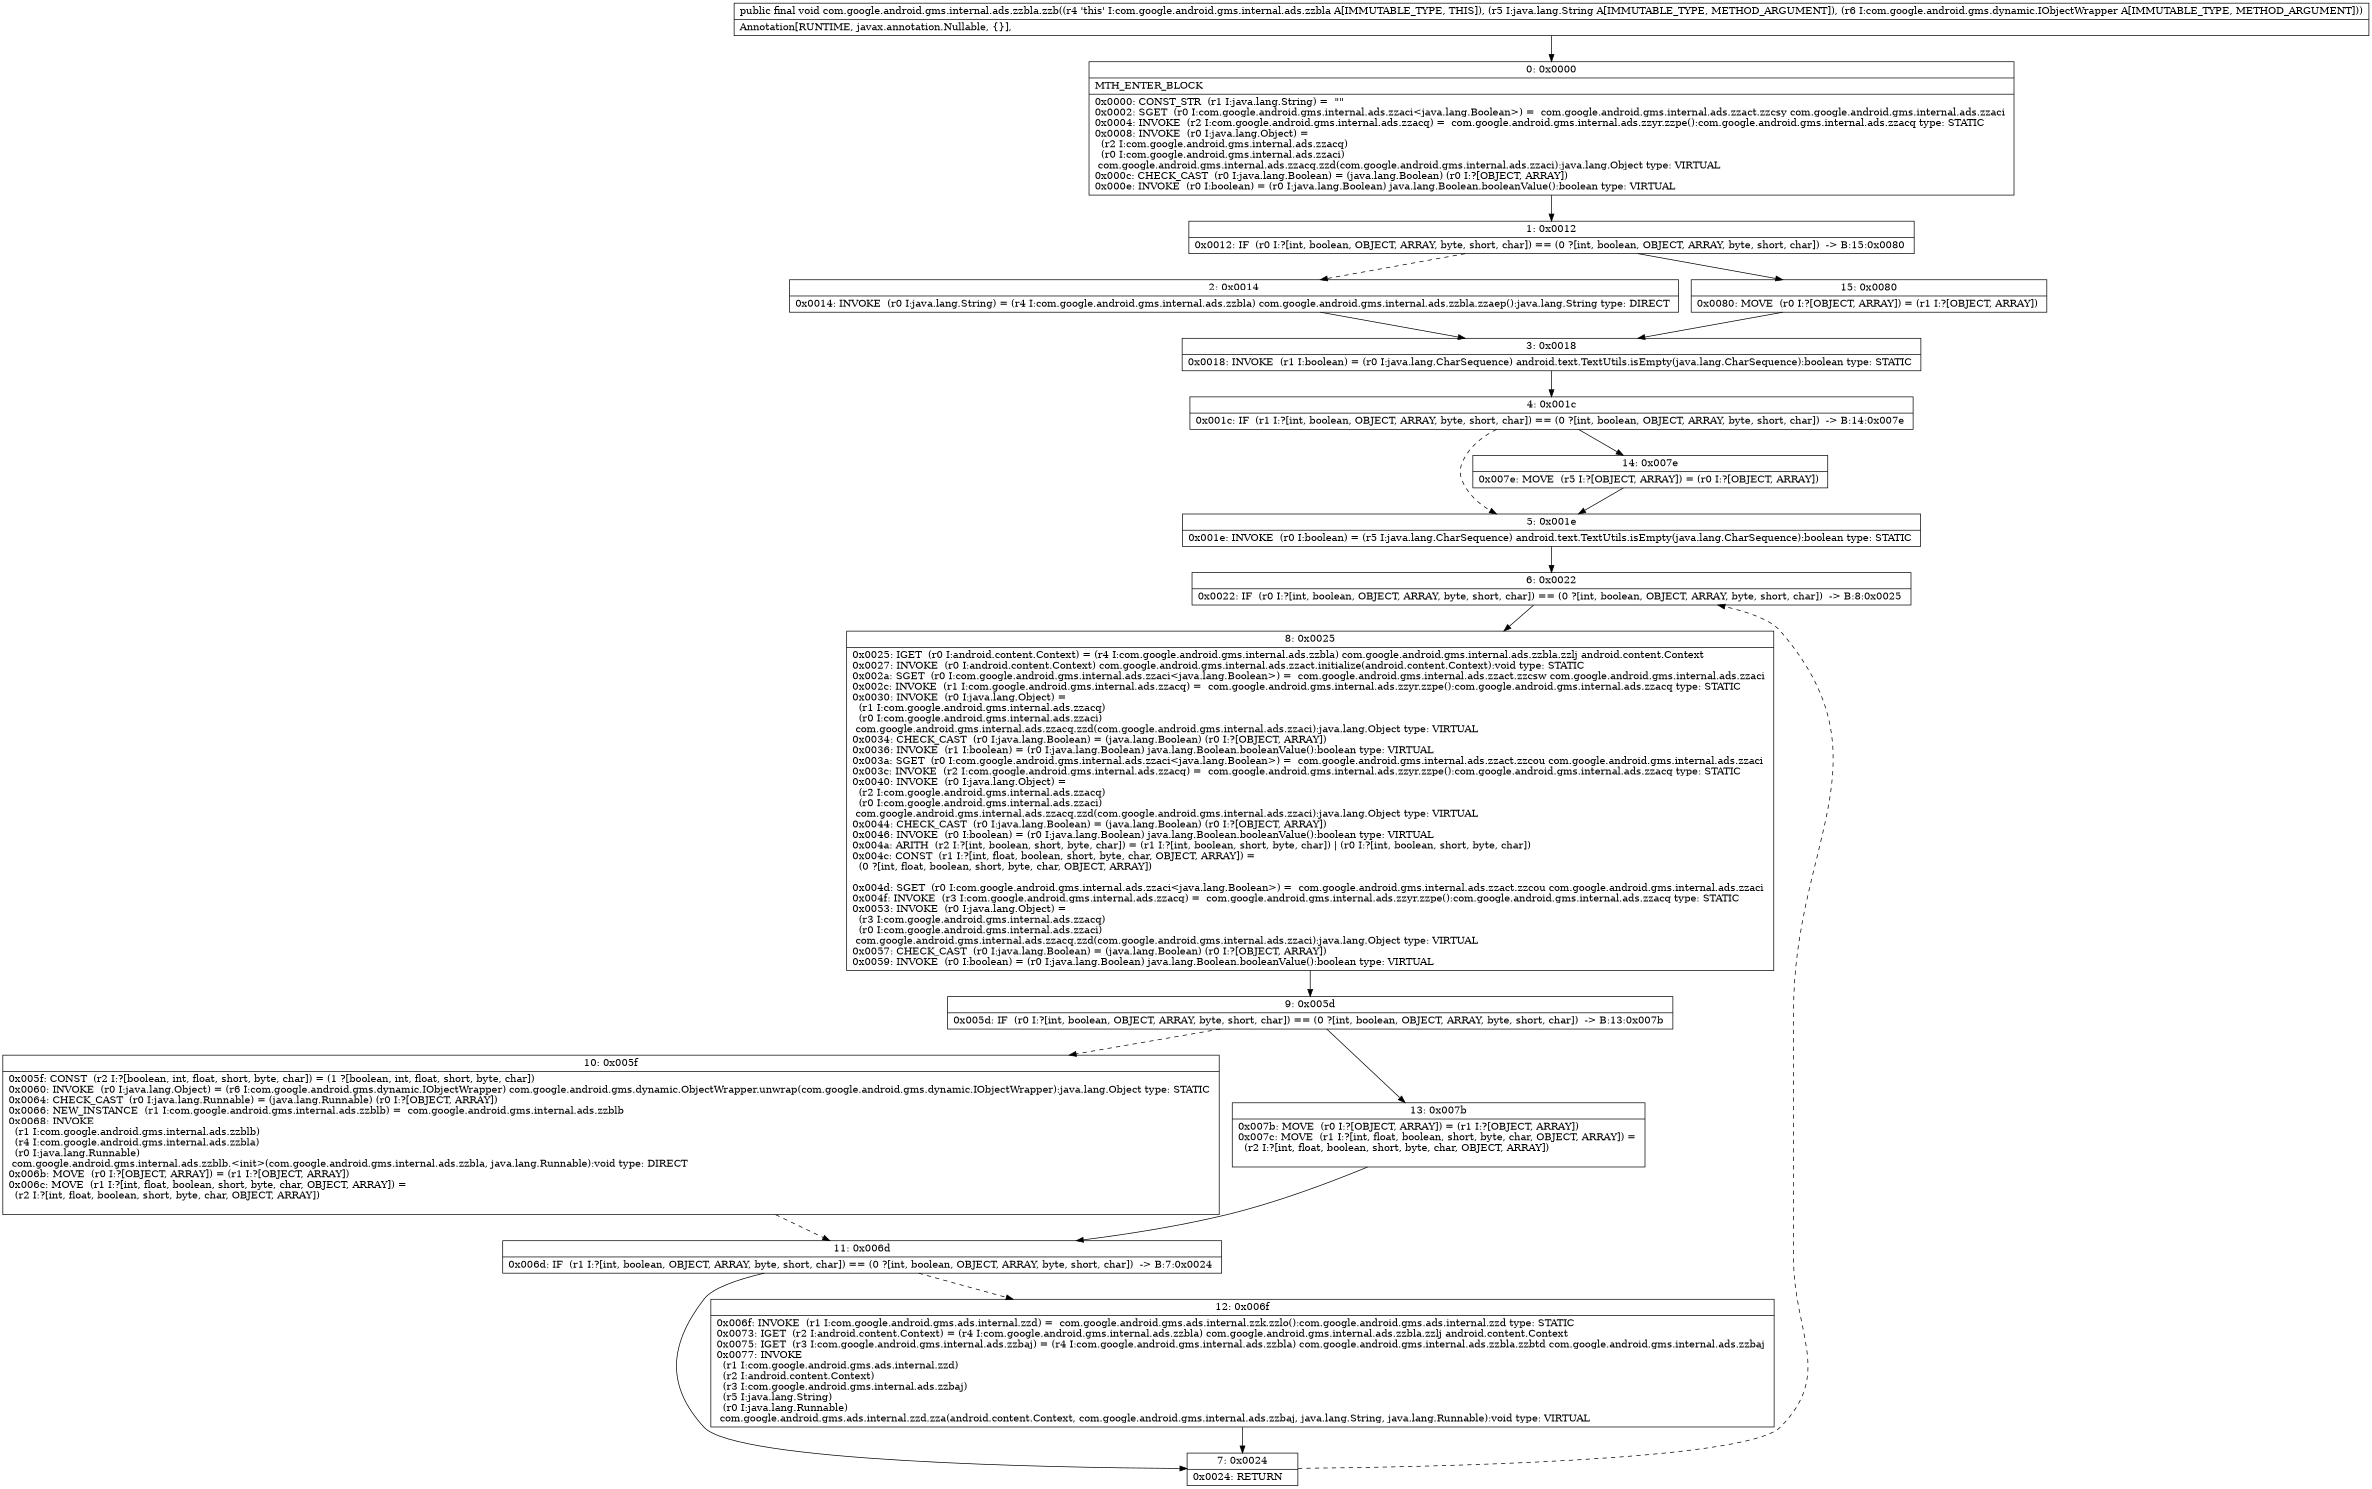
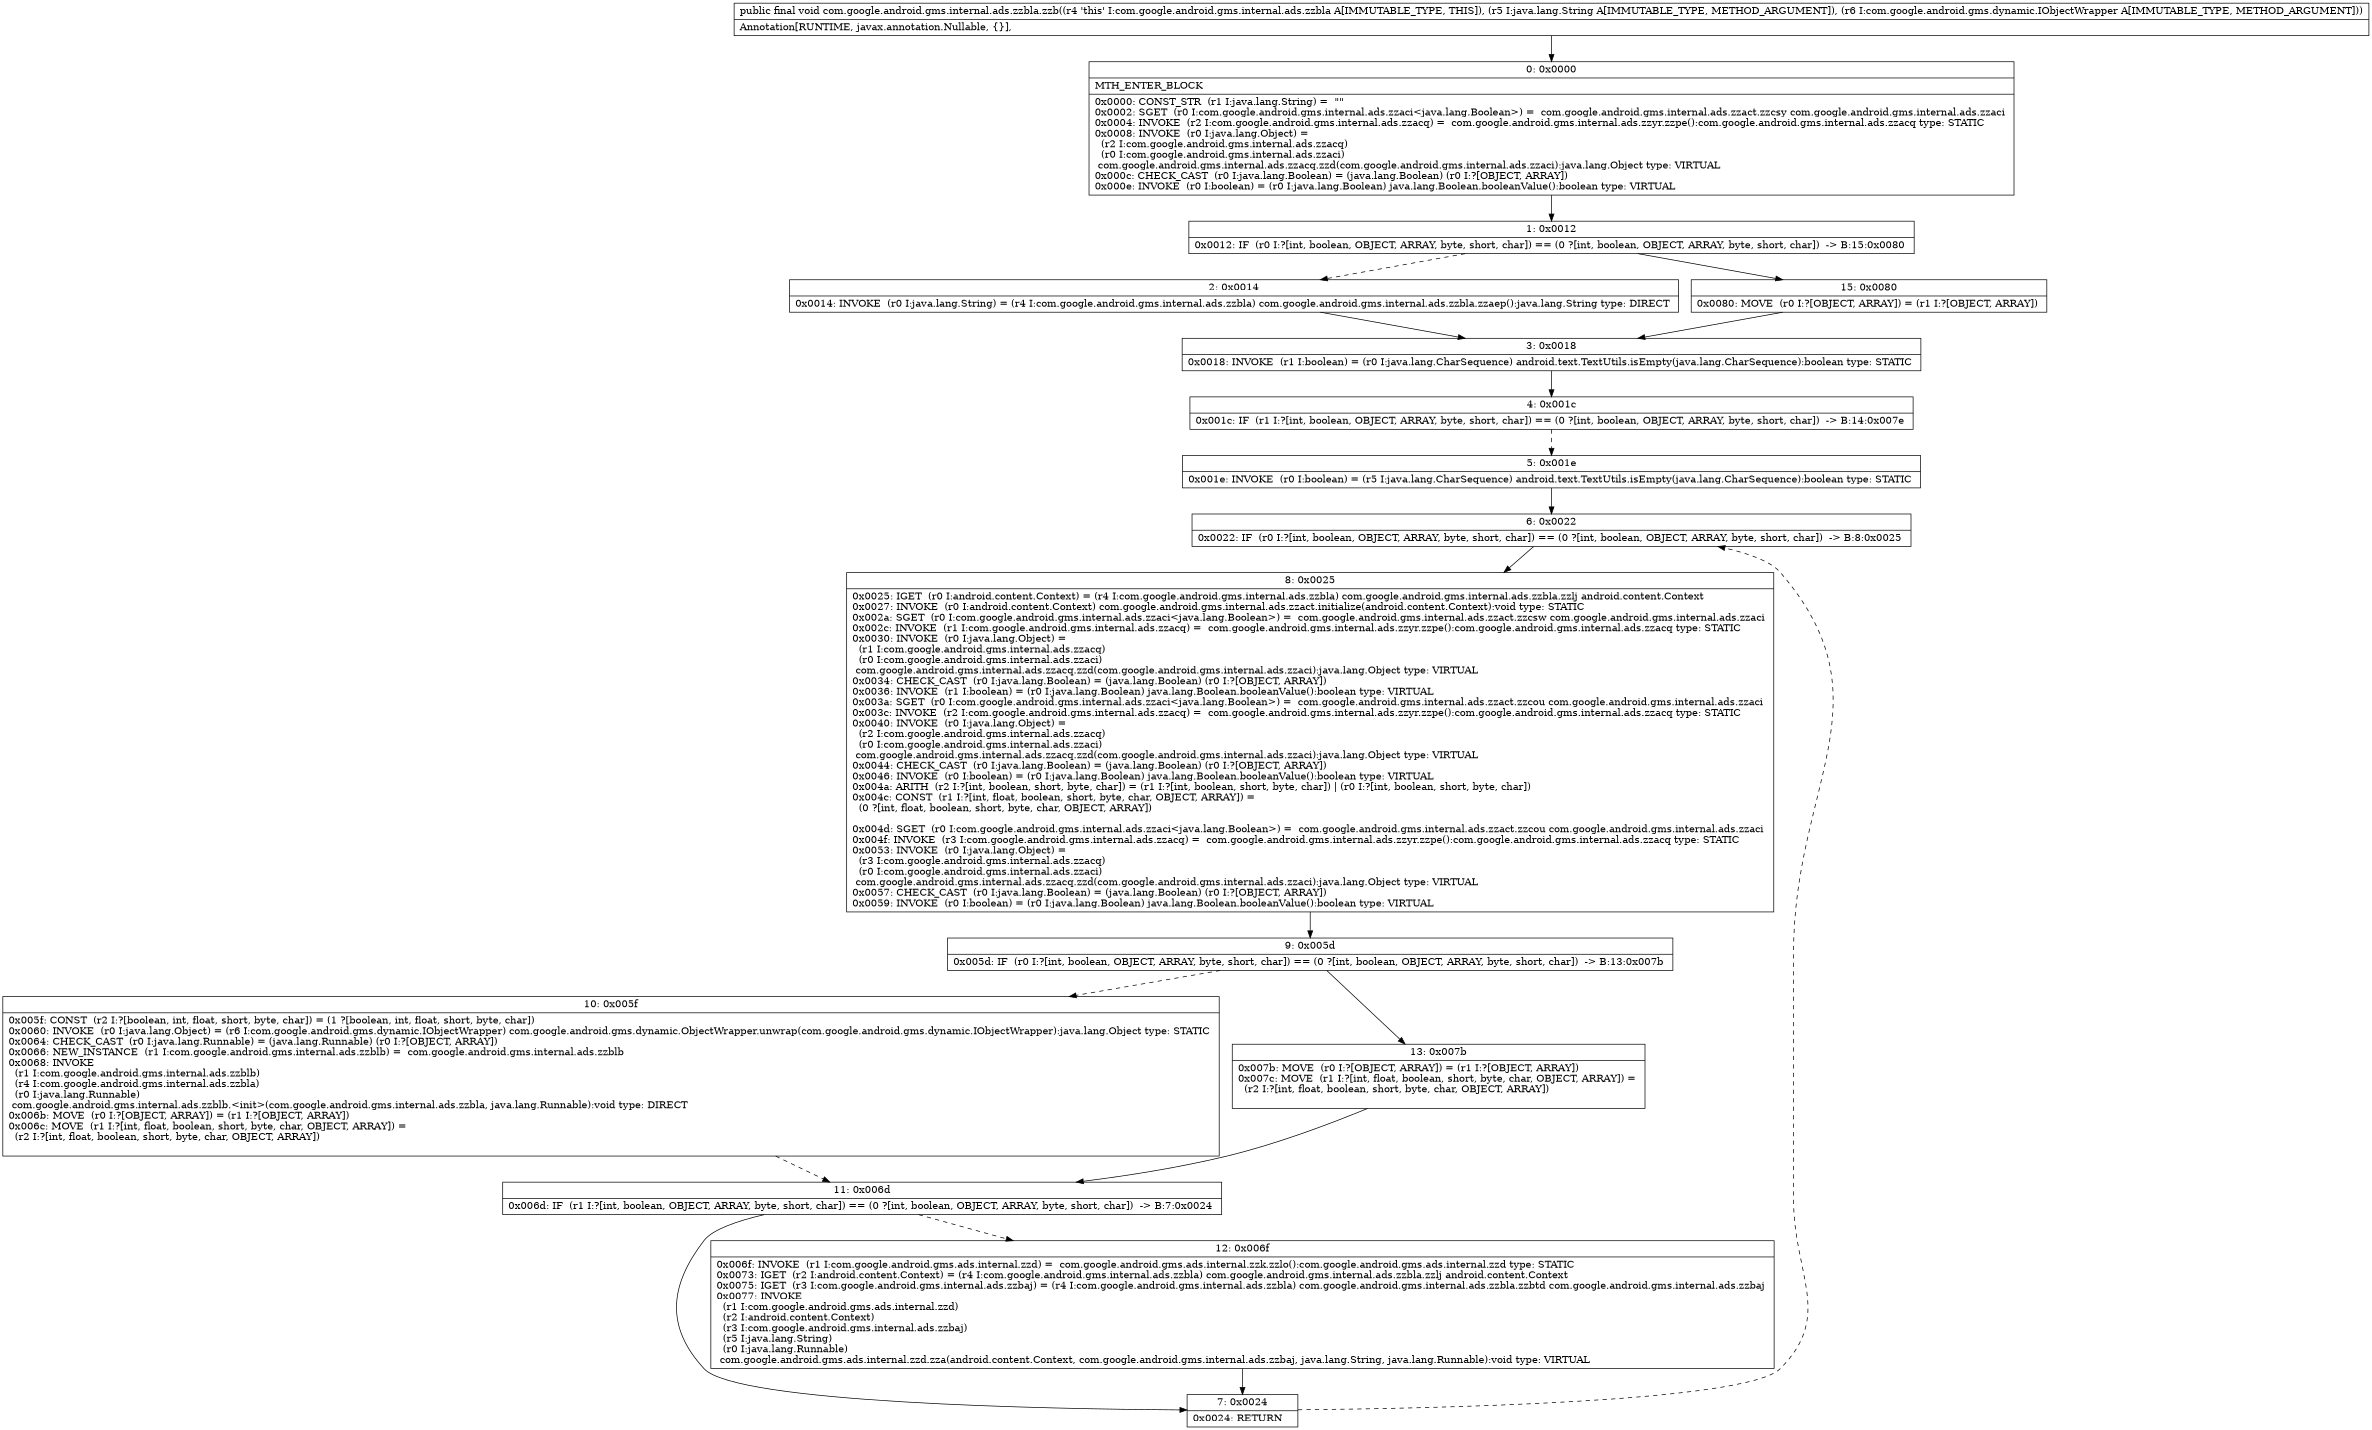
node "14: 0x007e": removed
